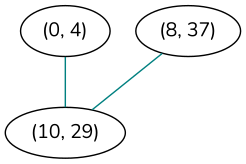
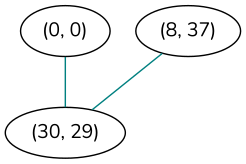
node "(0, 4)": label "(0, 4)" -> "(0, 0)"
node "(10, 29)": label "(10, 29)" -> "(30, 29)"
